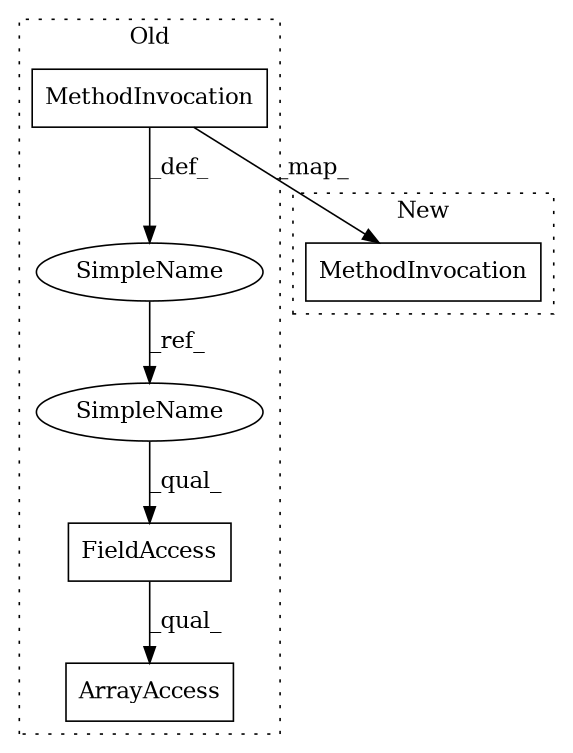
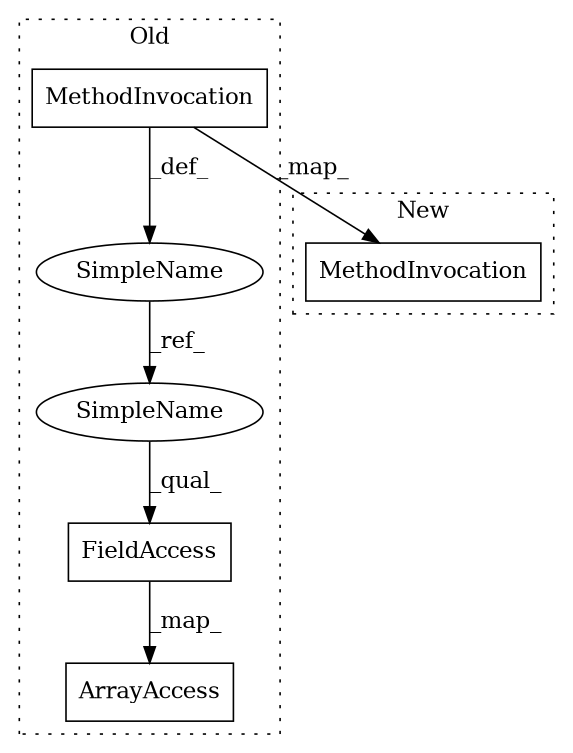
edge "FieldAccess" -> "ArrayAccess": label "_qual_" -> "_map_"
